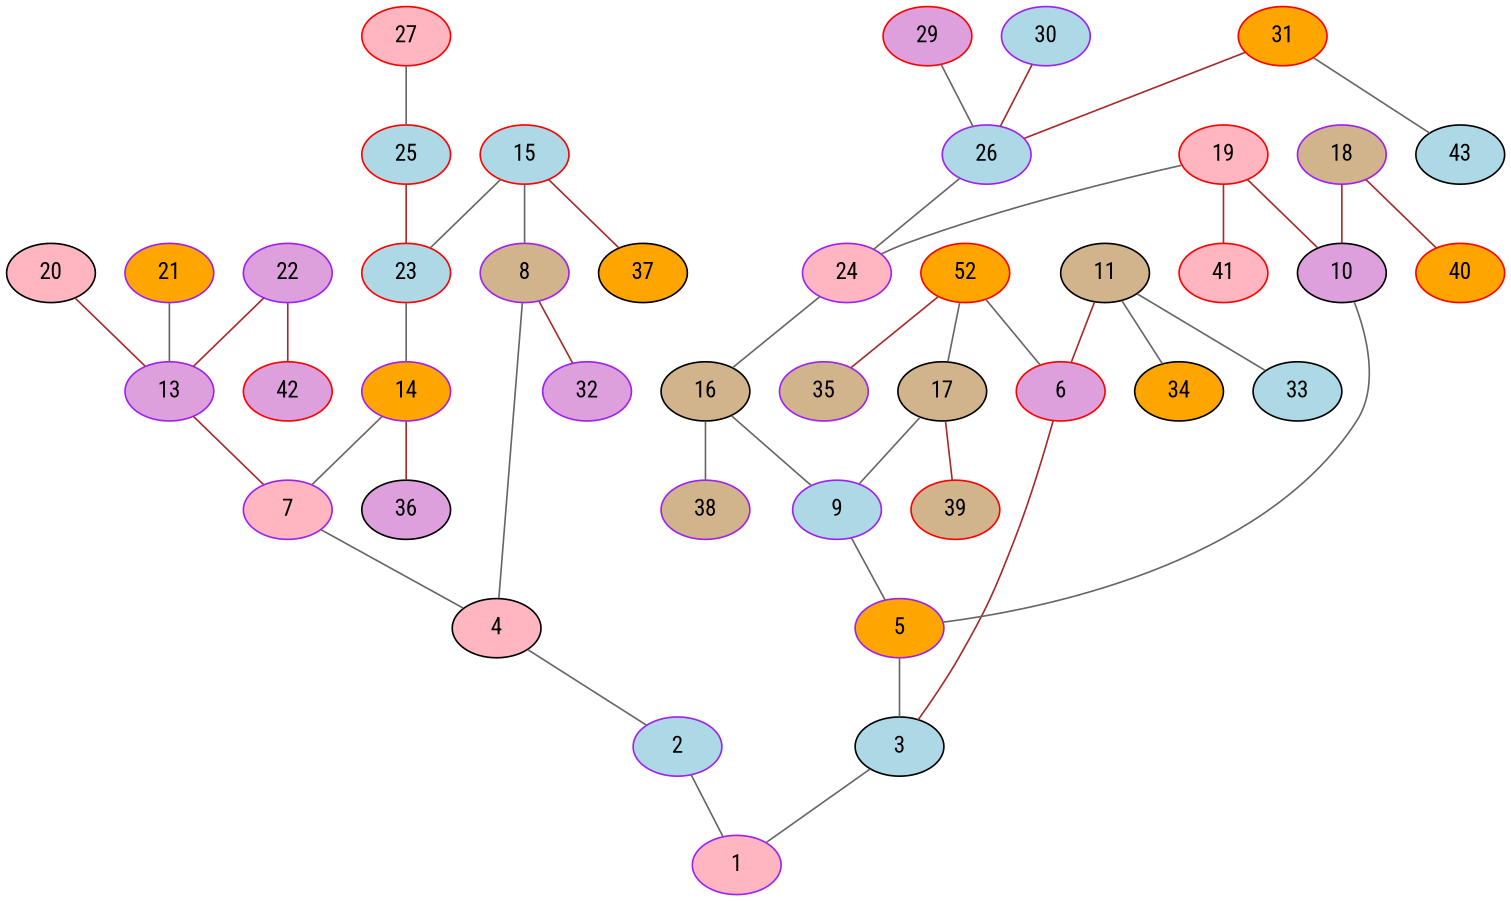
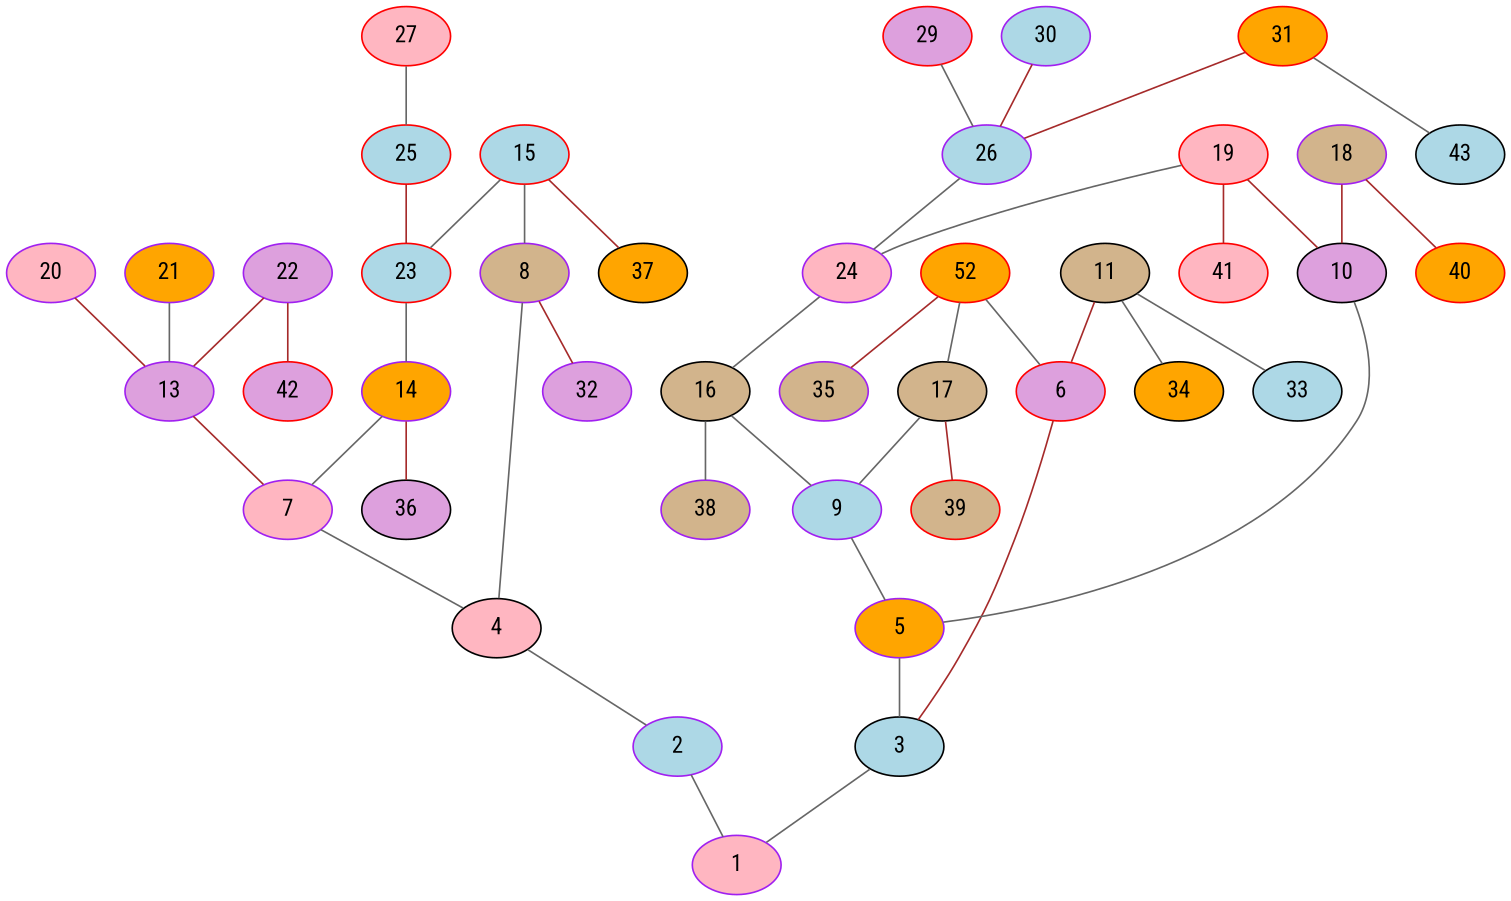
node "20": color black -> purple
